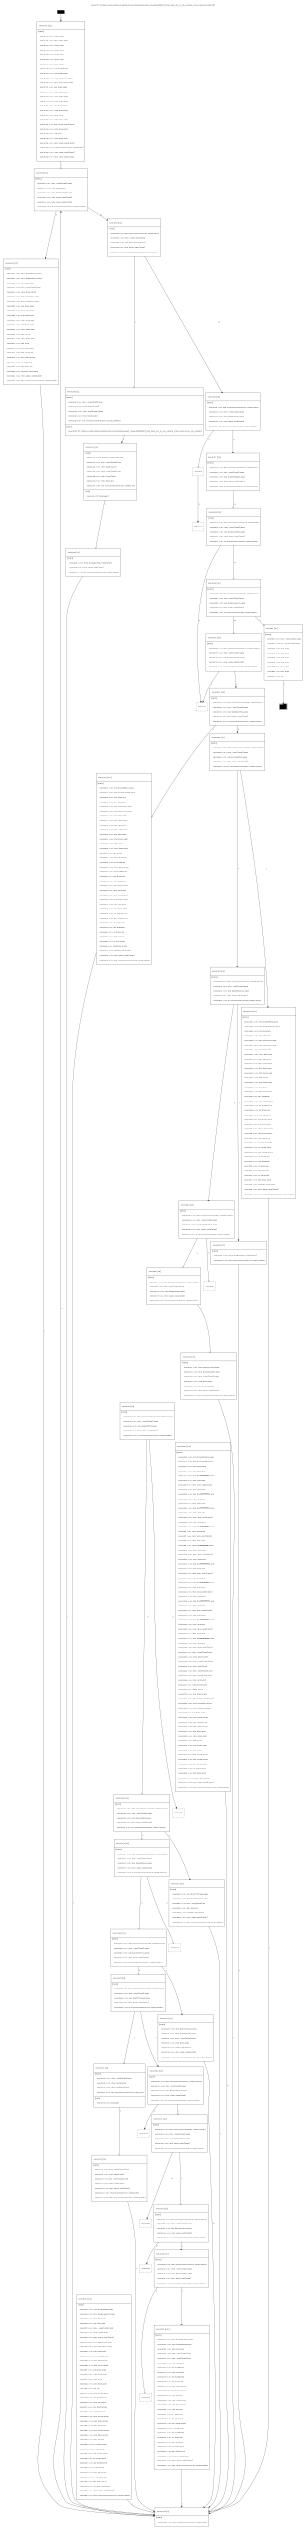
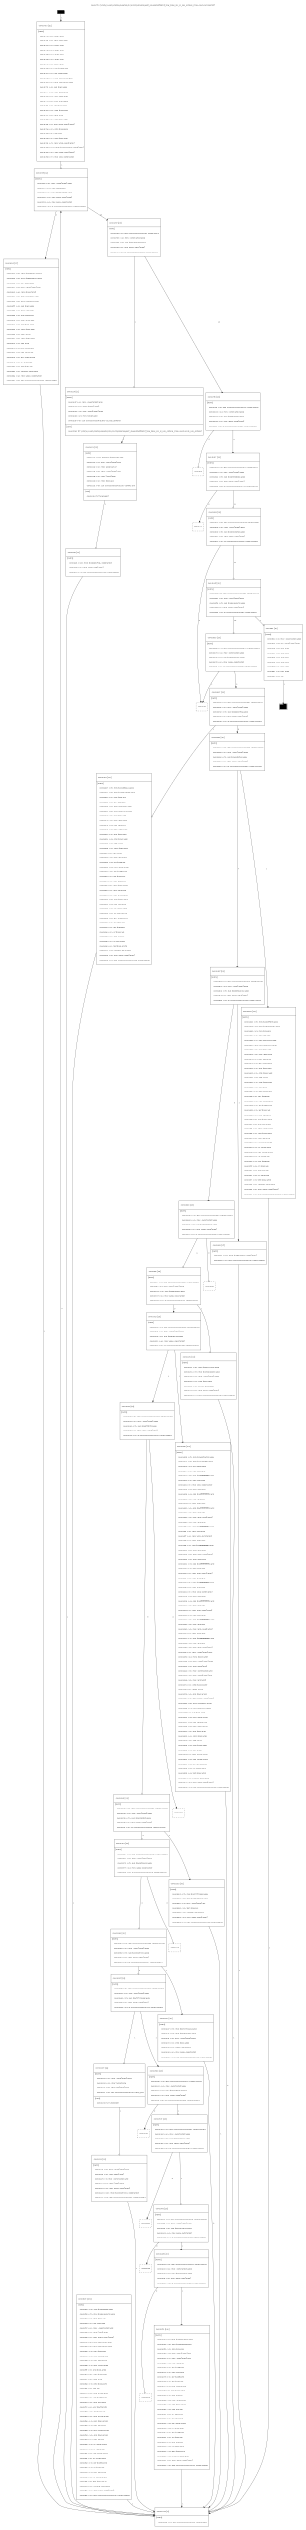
edge "0x401fd3" -> "0x401c73": now "0x401817 [28]" -> "0x401c73"
node "0x401913 [28]": added
